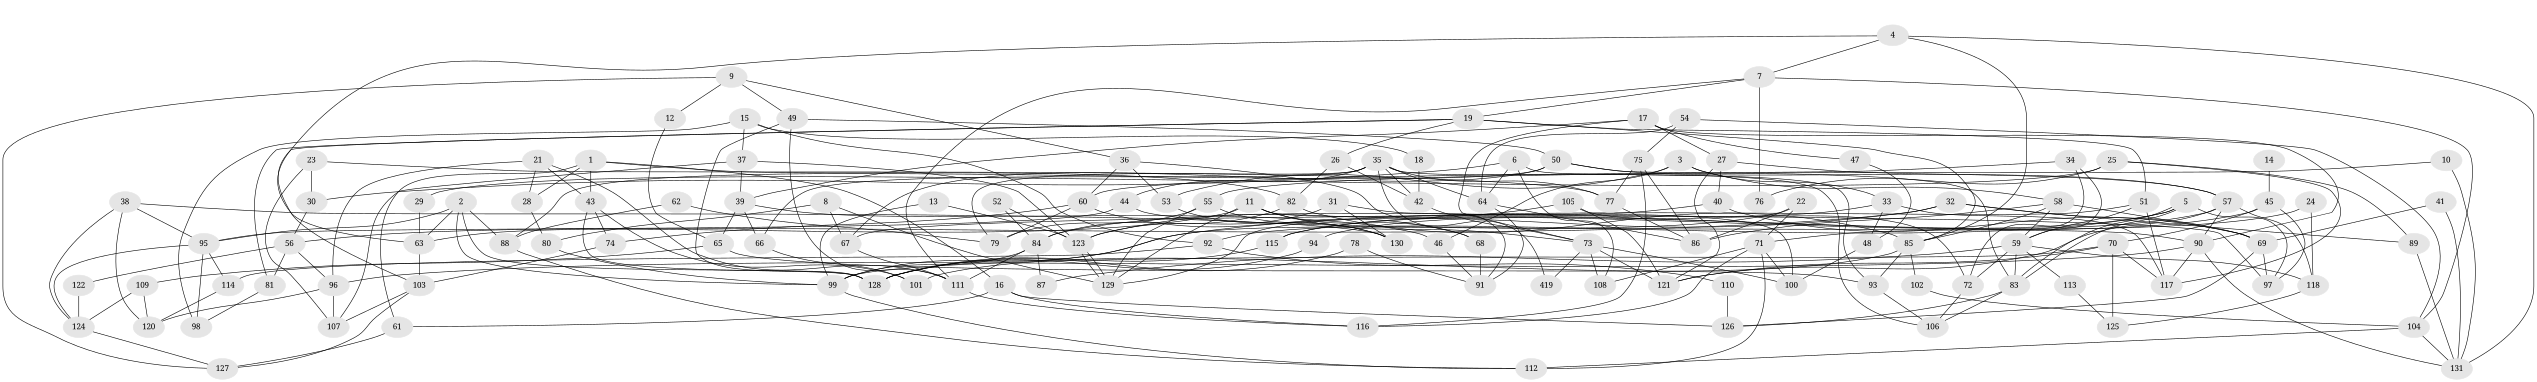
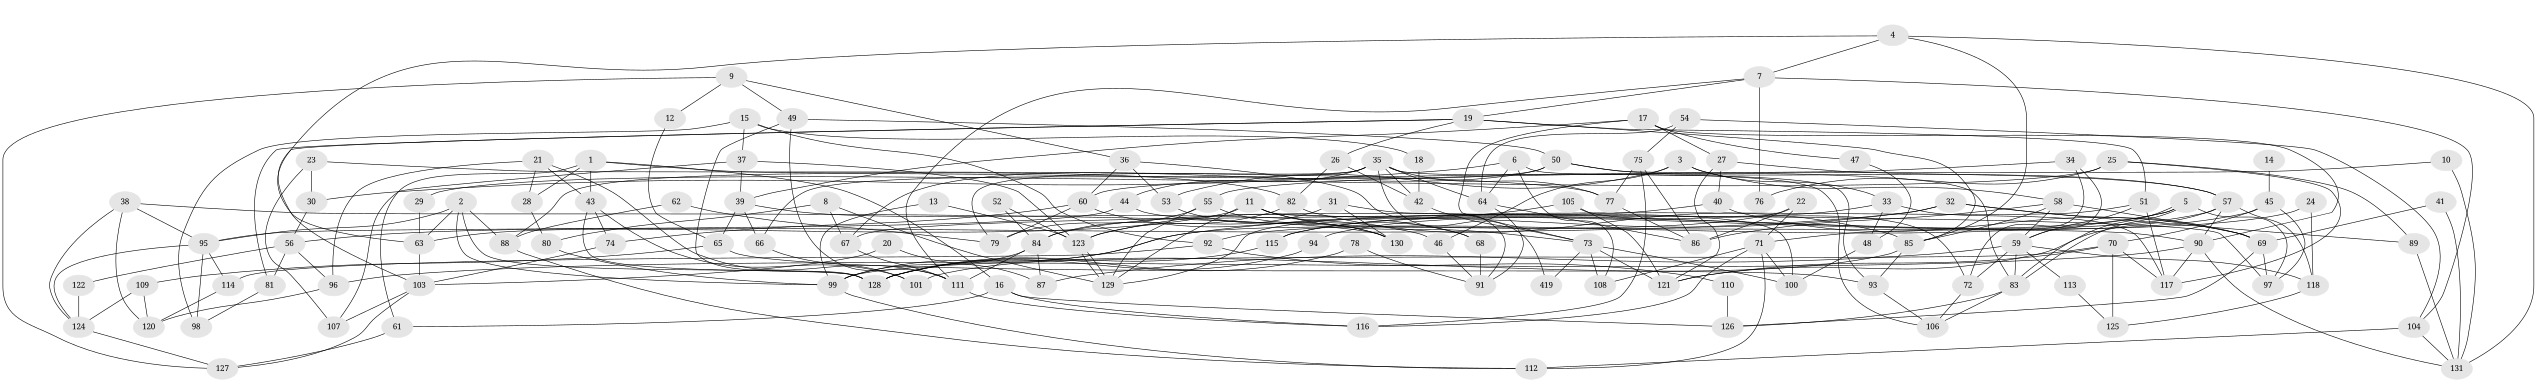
node "20": added
node "102": removed
edge "96" -- "107": removed
